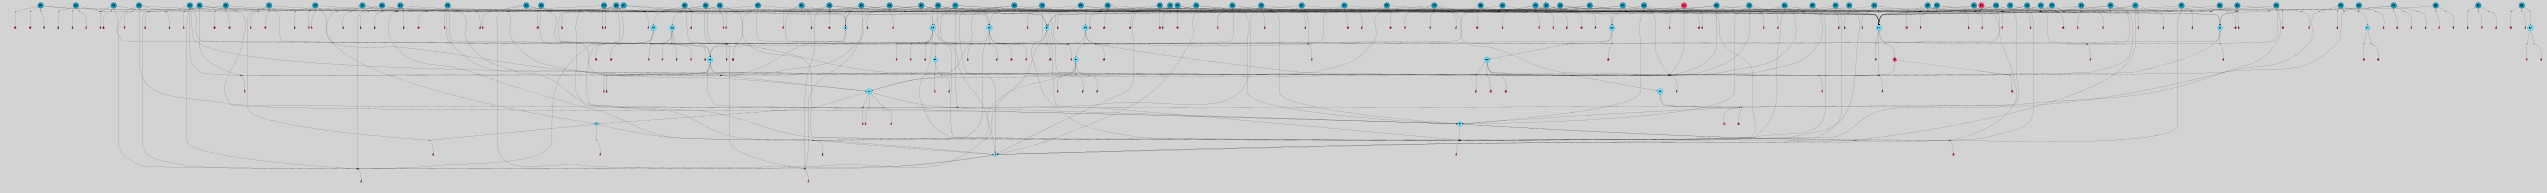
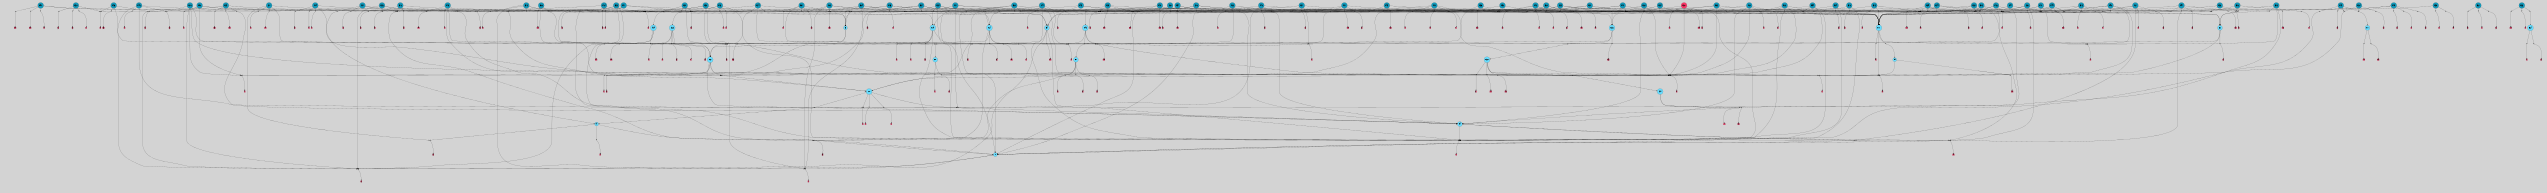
node "T554": added
node "T505": fillcolor #ff3366 -> #1199bb
node "T9": fillcolor #ff3366 -> #66ddff
